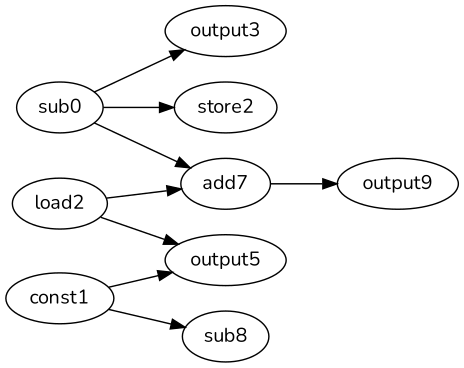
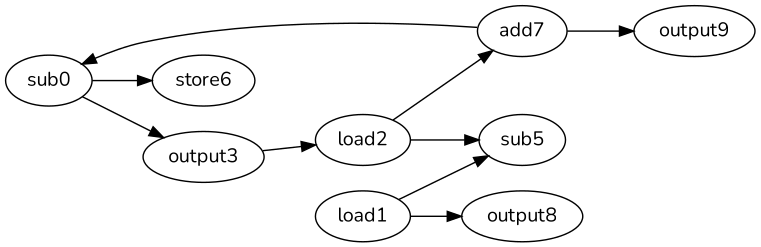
node "store2": label "store2" -> "store6"
edge "sub0" -> "add7": reversed
edge "output3" -> "load2": added
node "output5": label "output5" -> "sub5"
node "const1": label "const1" -> "load1"
node "sub8": label "sub8" -> "output8"
